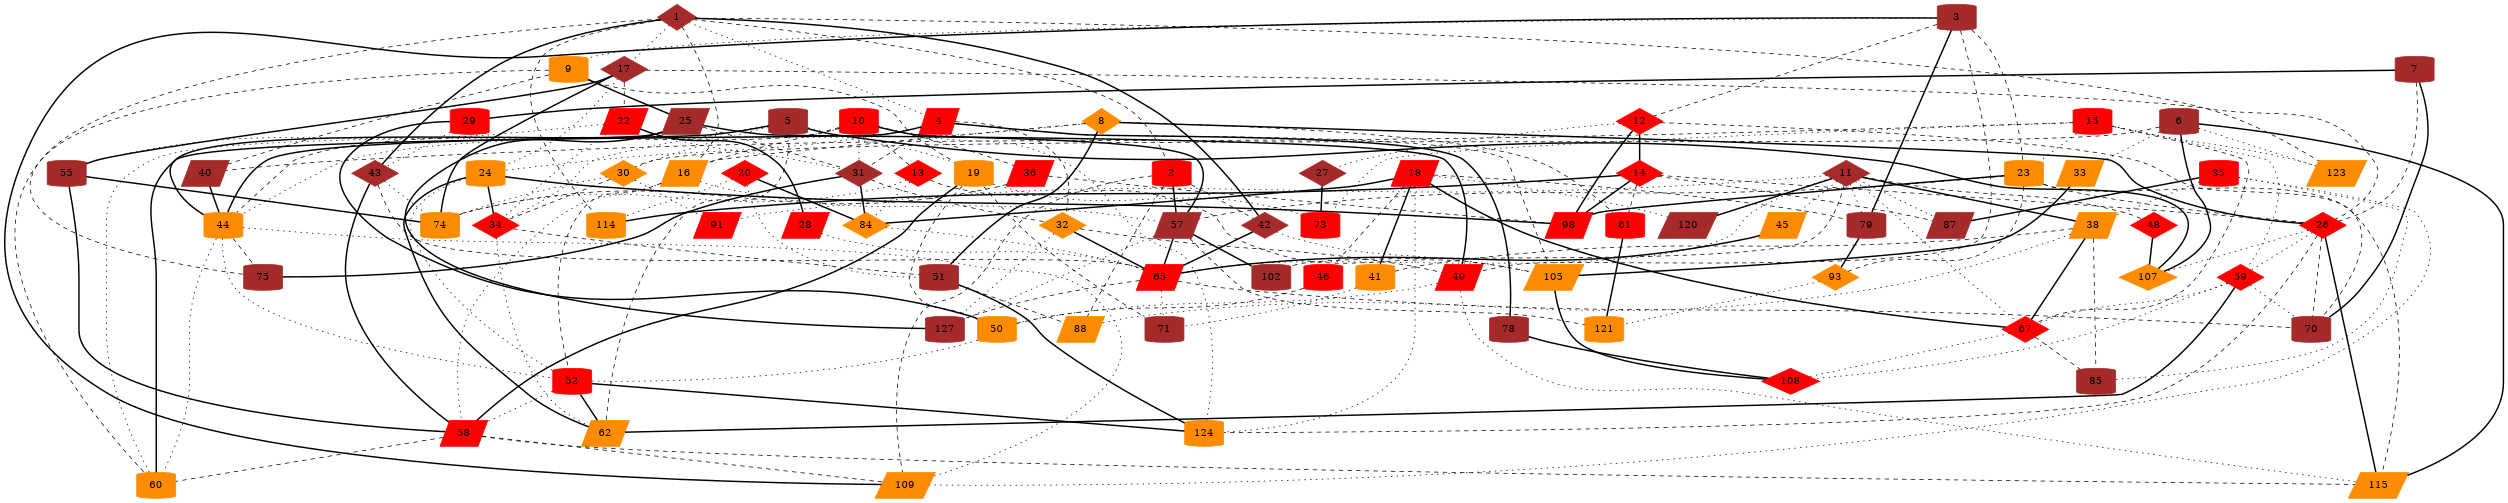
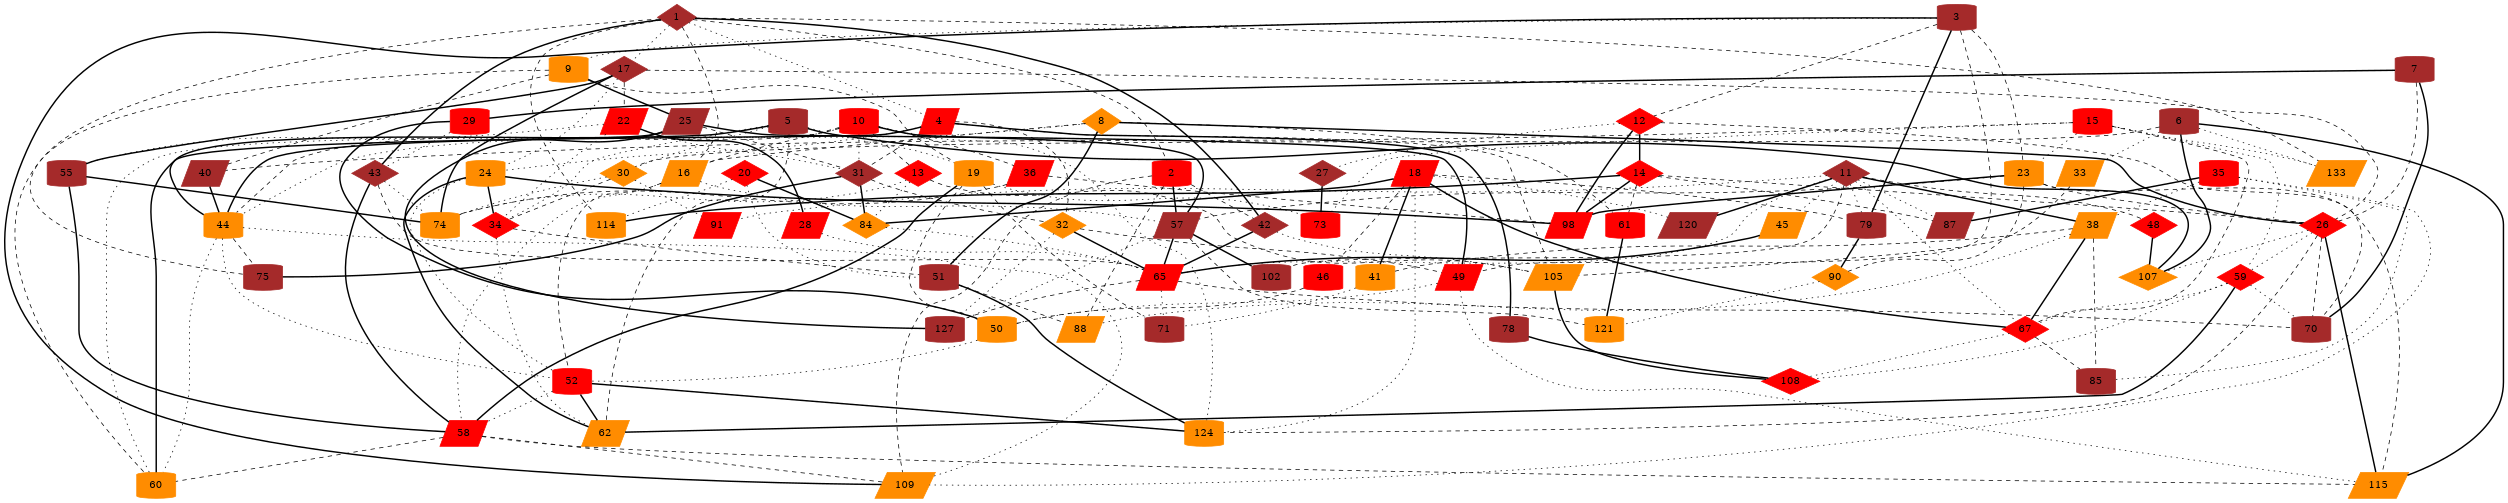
node "123": label "123" -> "133"
edge "33" -- "105": style bold -> dashed
node "93": label "93" -> "90"
